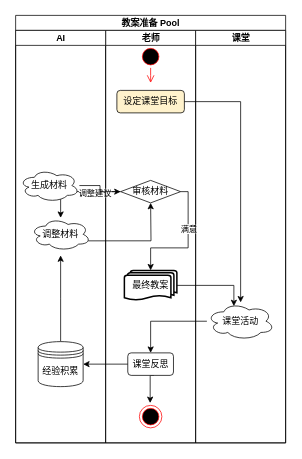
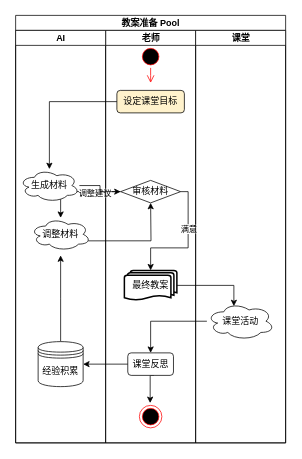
edge "设定课堂目标" -> "课堂活动": now "设定课堂目标" -> "生成材料"
